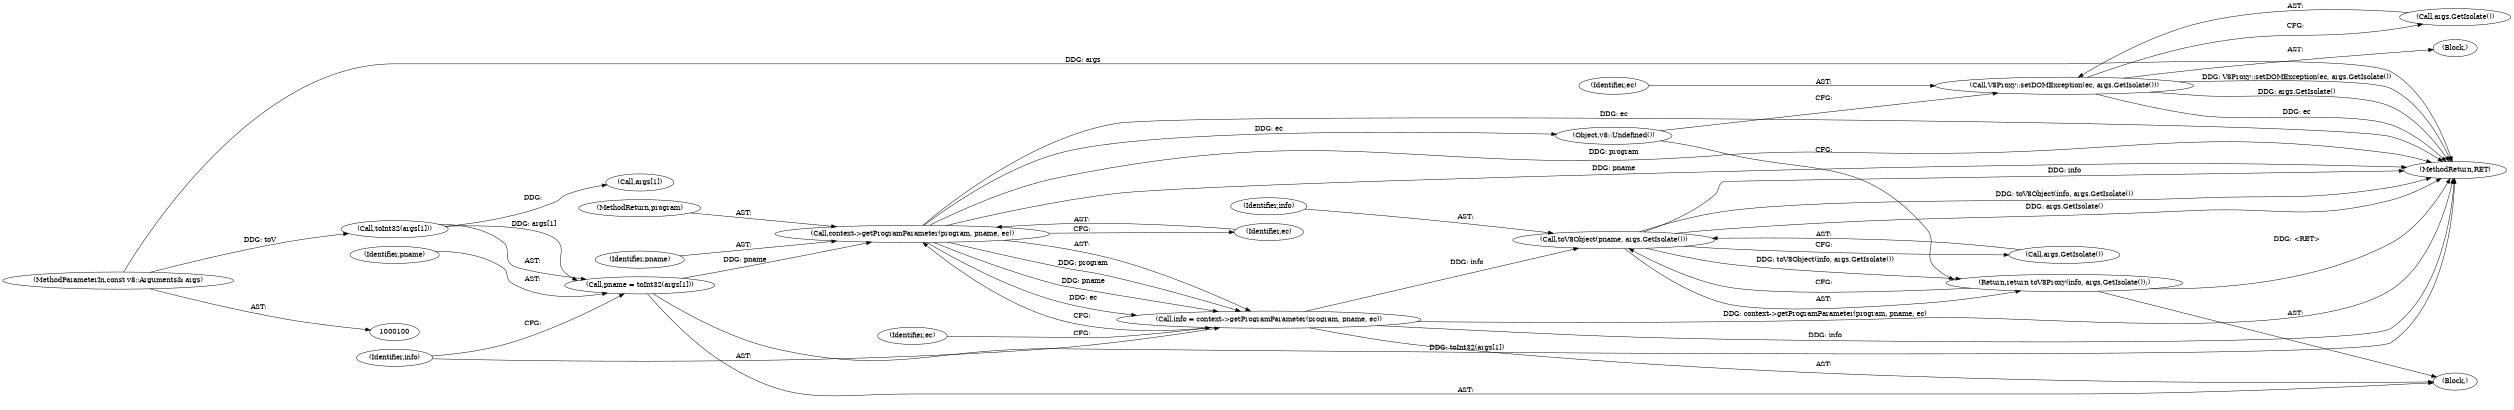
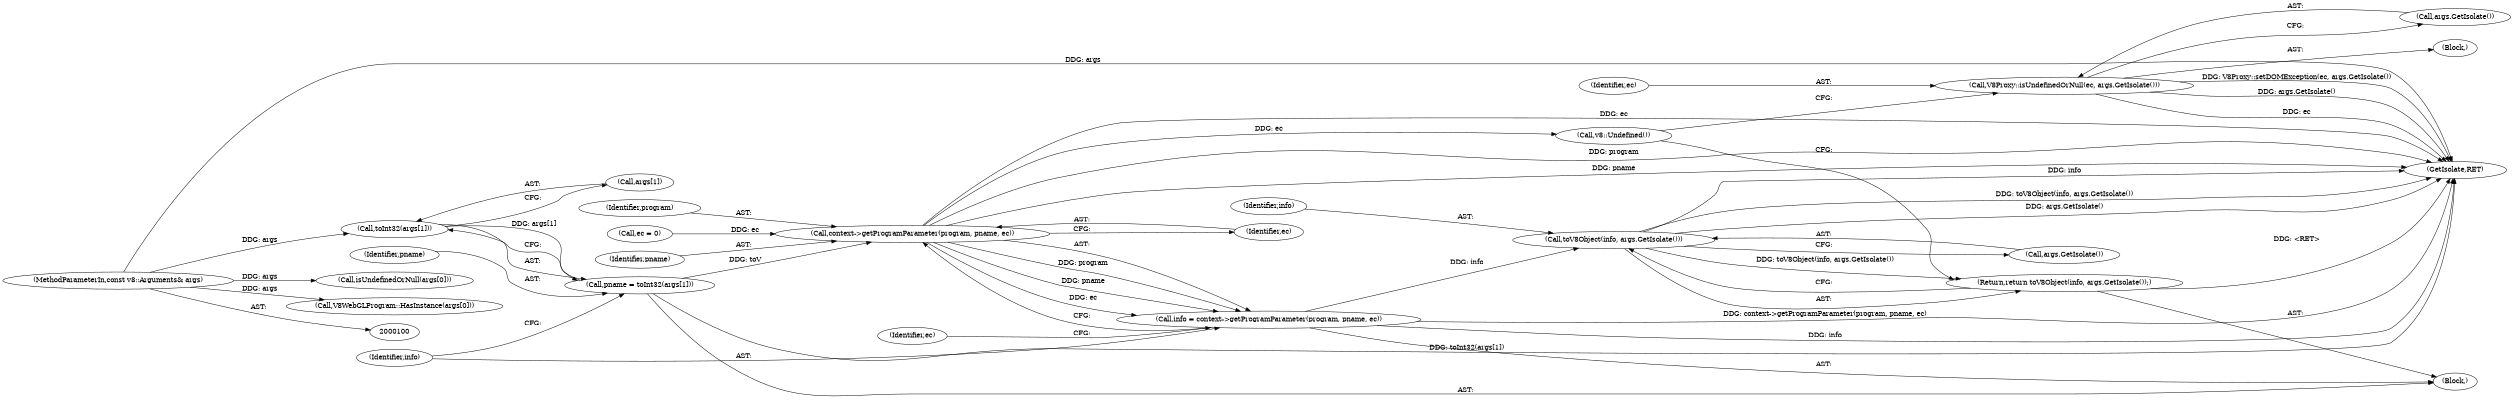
node "(Call,V8Proxy::setDOMException(ec, args.GetIsolate()))": label "(Call,V8Proxy::setDOMException(ec, args.GetIsolate()))" -> "(Call,V8Proxy::isUndefinedOrNull(ec, args.GetIsolate()))"
node "(Object,v8::Undefined())": label "(Object,v8::Undefined())" -> "(Call,v8::Undefined())"
node "(MethodReturn,RET)": label "(MethodReturn,RET)" -> "(GetIsolate,RET)"
edge "(Call,args[1])" -> "(Call,toInt32(args[1]))": added, label "AST:"
edge "(Call,toInt32(args[1]))" -> "(Call,args[1])": label "DDG: " -> "CFG: "
node "(MethodReturn,program)": label "(MethodReturn,program)" -> "(Identifier,program)"
node "(Call,ec = 0)": added
edge "(MethodParameterIn,const v8::Arguments& args)" -> "(Call,toInt32(args[1]))": label "DDG: toV" -> "DDG: args"
node "(Call,toV8Object(pname, args.GetIsolate()))": label "(Call,toV8Object(pname, args.GetIsolate()))" -> "(Call,toV8Object(info, args.GetIsolate()))"
edge "(Call,pname = toInt32(args[1]))" -> "(Call,toInt32(args[1]))": added, label "CFG:"
edge "(Call,pname = toInt32(args[1]))" -> "(Call,context->getProgramParameter(program, pname, ec))": label "DDG: pname" -> "DDG: toV"
node "(Call,isUndefinedOrNull(args[0]))": added
node "(Return,return toV8Proxy(info, args.GetIsolate());)": label "(Return,return toV8Proxy(info, args.GetIsolate());)" -> "(Return,return toV8Object(info, args.GetIsolate());)"
node "(Call,V8WebGLProgram::HasInstance(args[0]))": added
node "1000100": label "1000100" -> "2000100"
